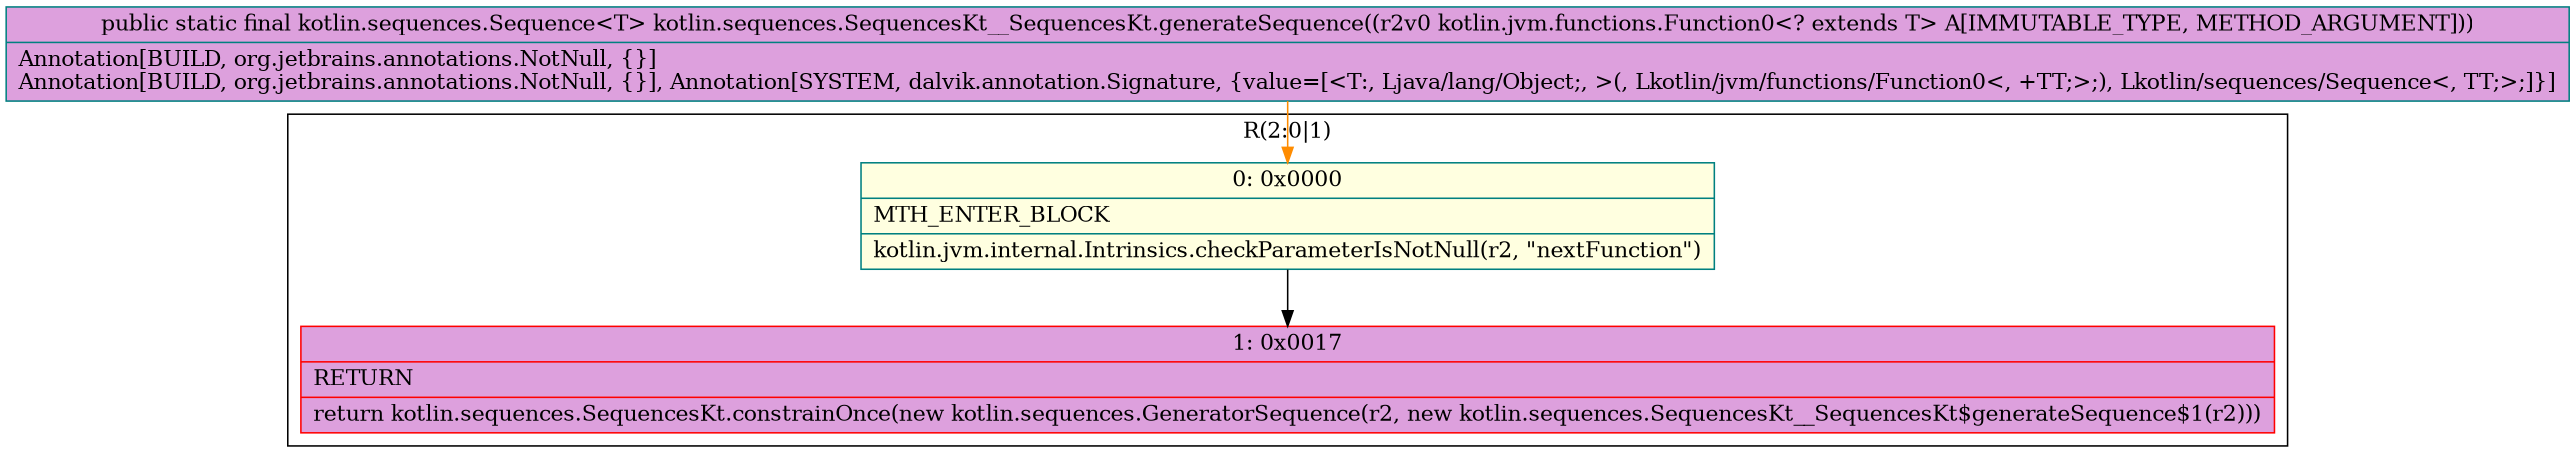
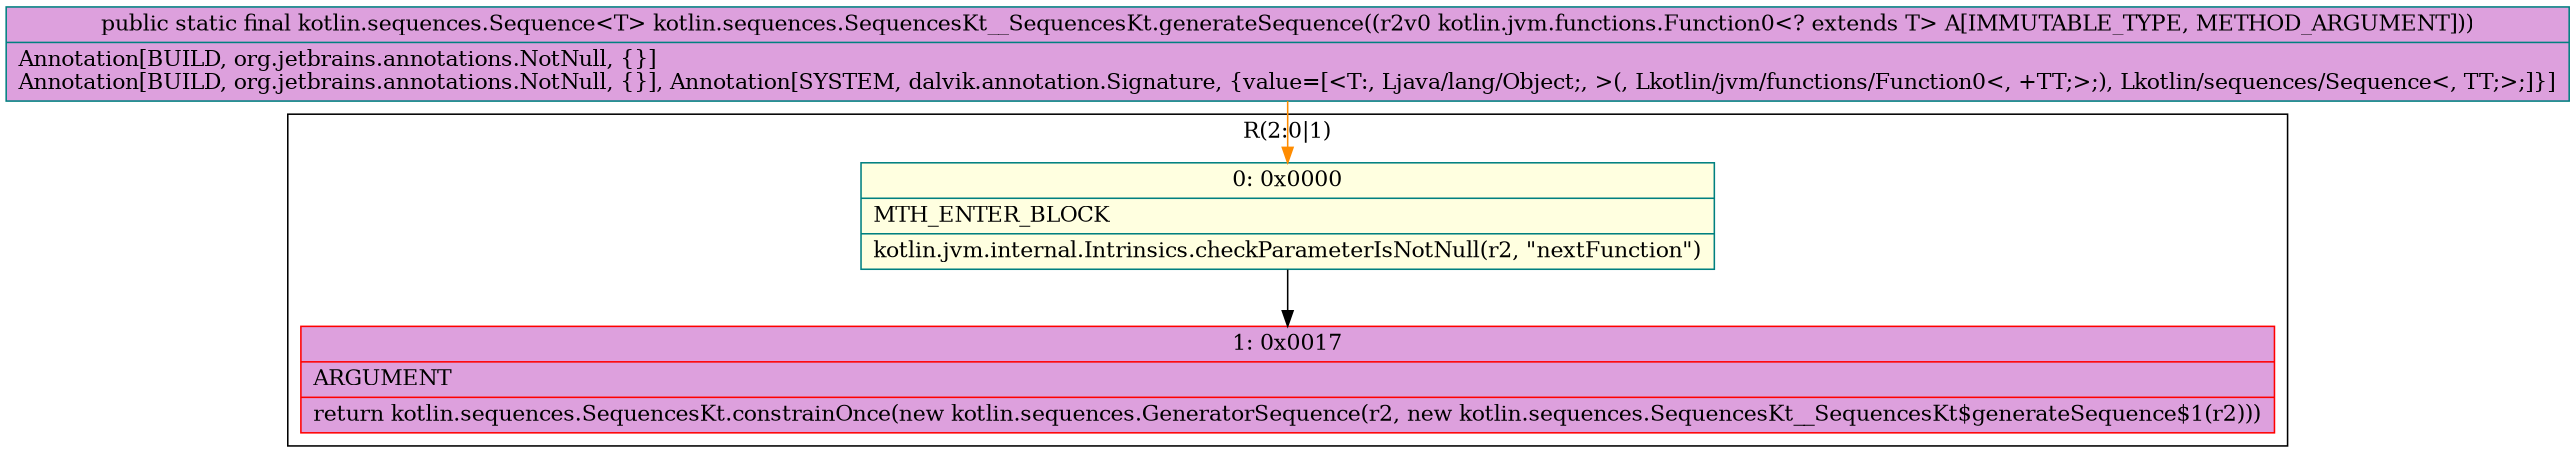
node "1: 0x0017": text "RETURN" -> "ARGUMENT"
